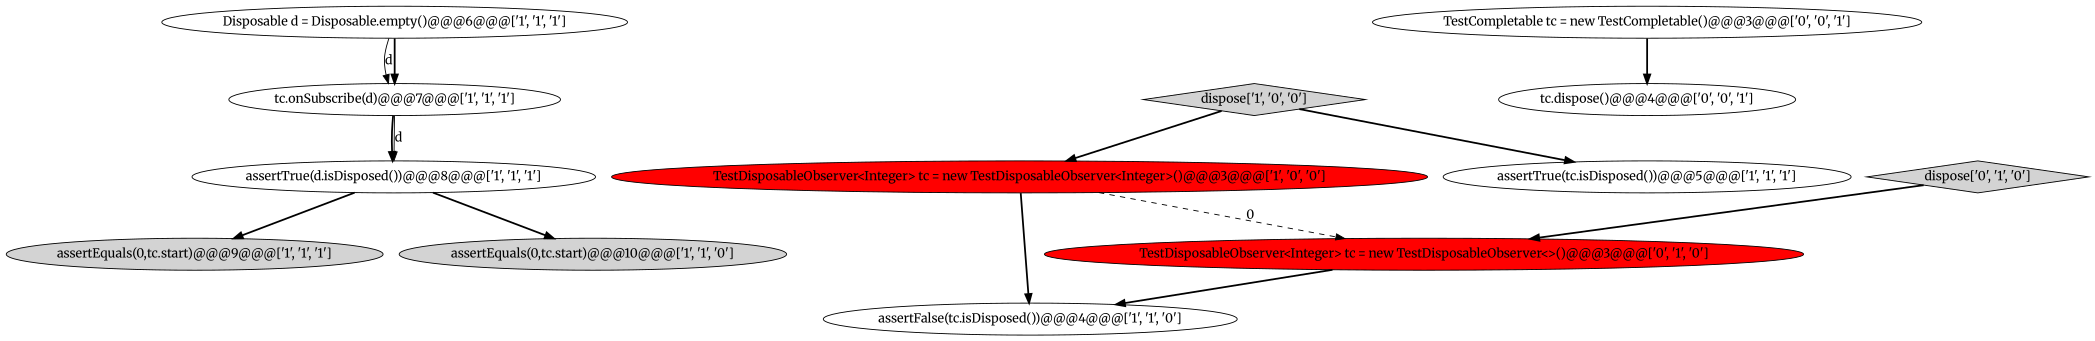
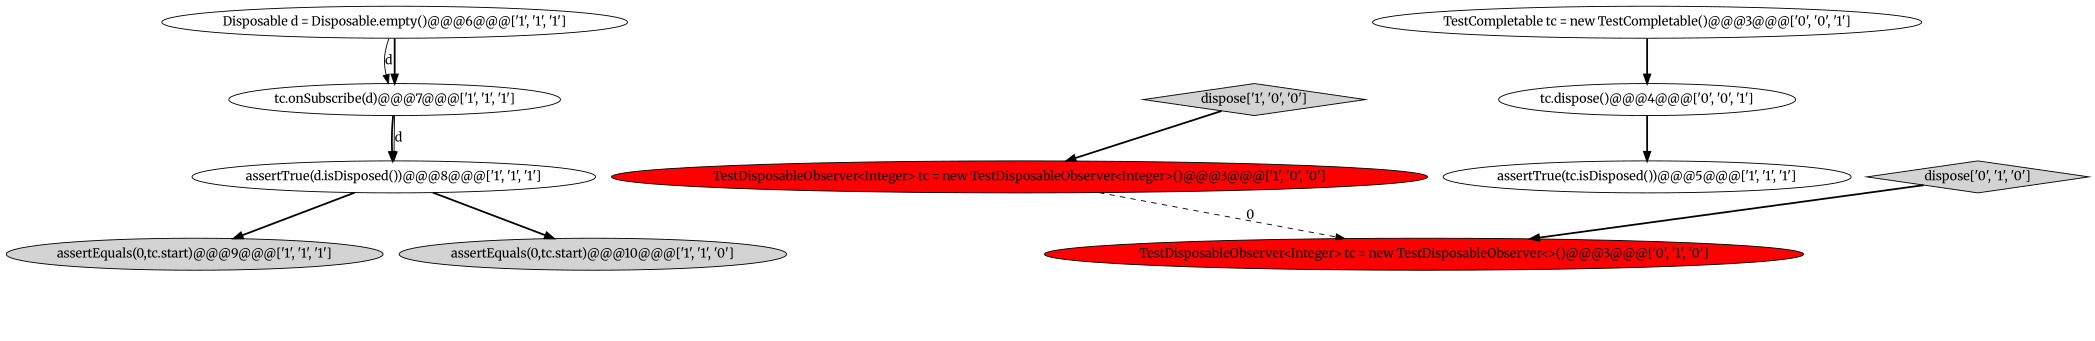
edge "dispose['1', '0', '0']" -> "assertTrue(tc.isDisposed())@@@5@@@['1', '1', '1']": now "tc.dispose()@@@4@@@['0', '0', '1']" -> "assertTrue(tc.isDisposed())@@@5@@@['1', '1', '1']"
node "assertFalse(tc.isDisposed())@@@4@@@['1', '1', '0']": removed
